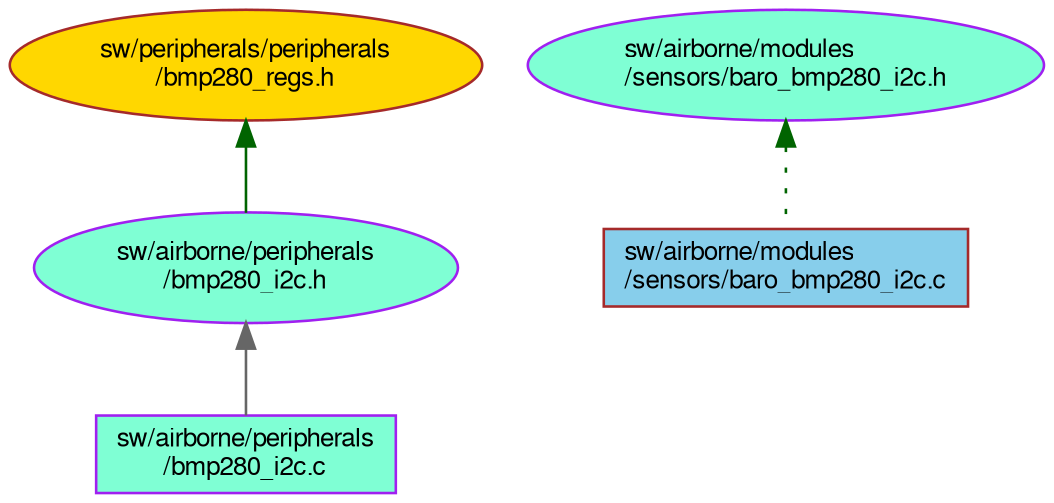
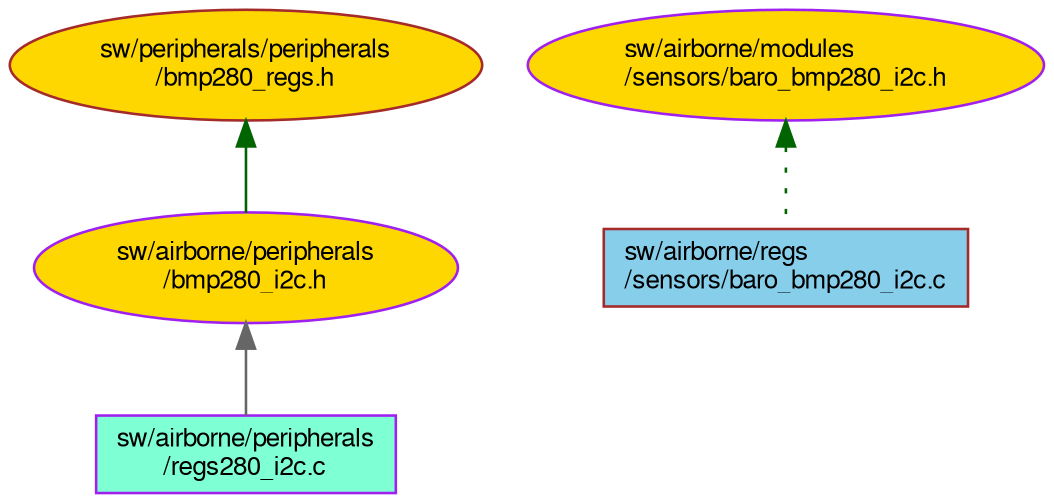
node "sw/airborne/modules /sensors/baro_bmp280_i2c.h": fillcolor aquamarine -> gold
node "sw/airborne/peripherals /bmp280_i2c.h": fillcolor aquamarine -> gold
node "sw/airborne/modules /sensors/baro_bmp280_i2c.c": label "sw/airborne/modules /sensors/baro_bmp280_i2c.c" -> "sw/airborne/regs /sensors/baro_bmp280_i2c.c"
node "sw/airborne/peripherals /bmp280_i2c.c": label "sw/airborne/peripherals /bmp280_i2c.c" -> "sw/airborne/peripherals /regs280_i2c.c"
